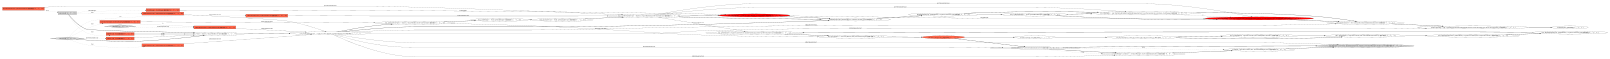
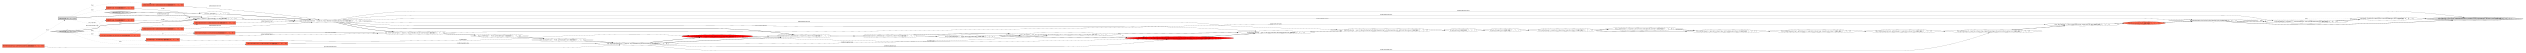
node "cleanUp()@@@3@@@['0', '0', '1']": added
node "ExternalFileTypes externalFileTypes@@@2@@@['0', '1', '0']": added
edge "Platform.runLater(null)@@@18@@@['1', '1', '1']" -> "setupAutoCompletion()@@@11@@@['1', '1', '1']": now "setupMainPanel()@@@10@@@['1', '1', '1']" -> "setupAutoCompletion()@@@11@@@['1', '1', '1']"
